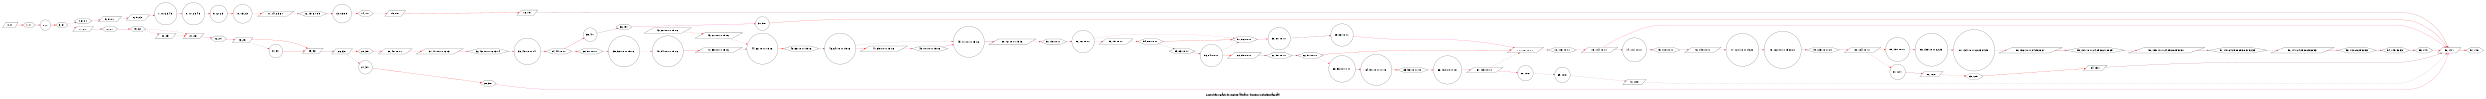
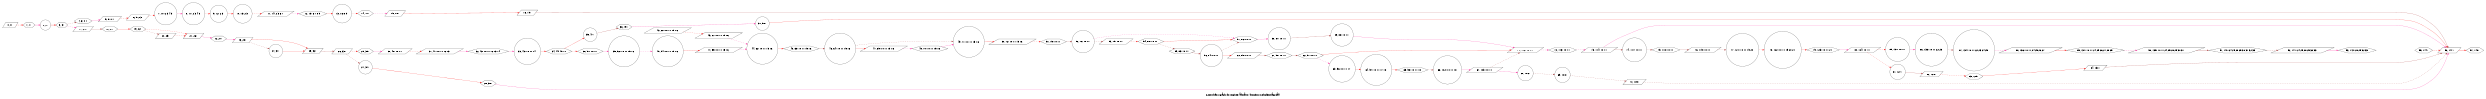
node "94, 143: 32 33": removed
node "34, 44: 10 11": label "34, 44: 10 11" -> "34, 44: 40 11"
